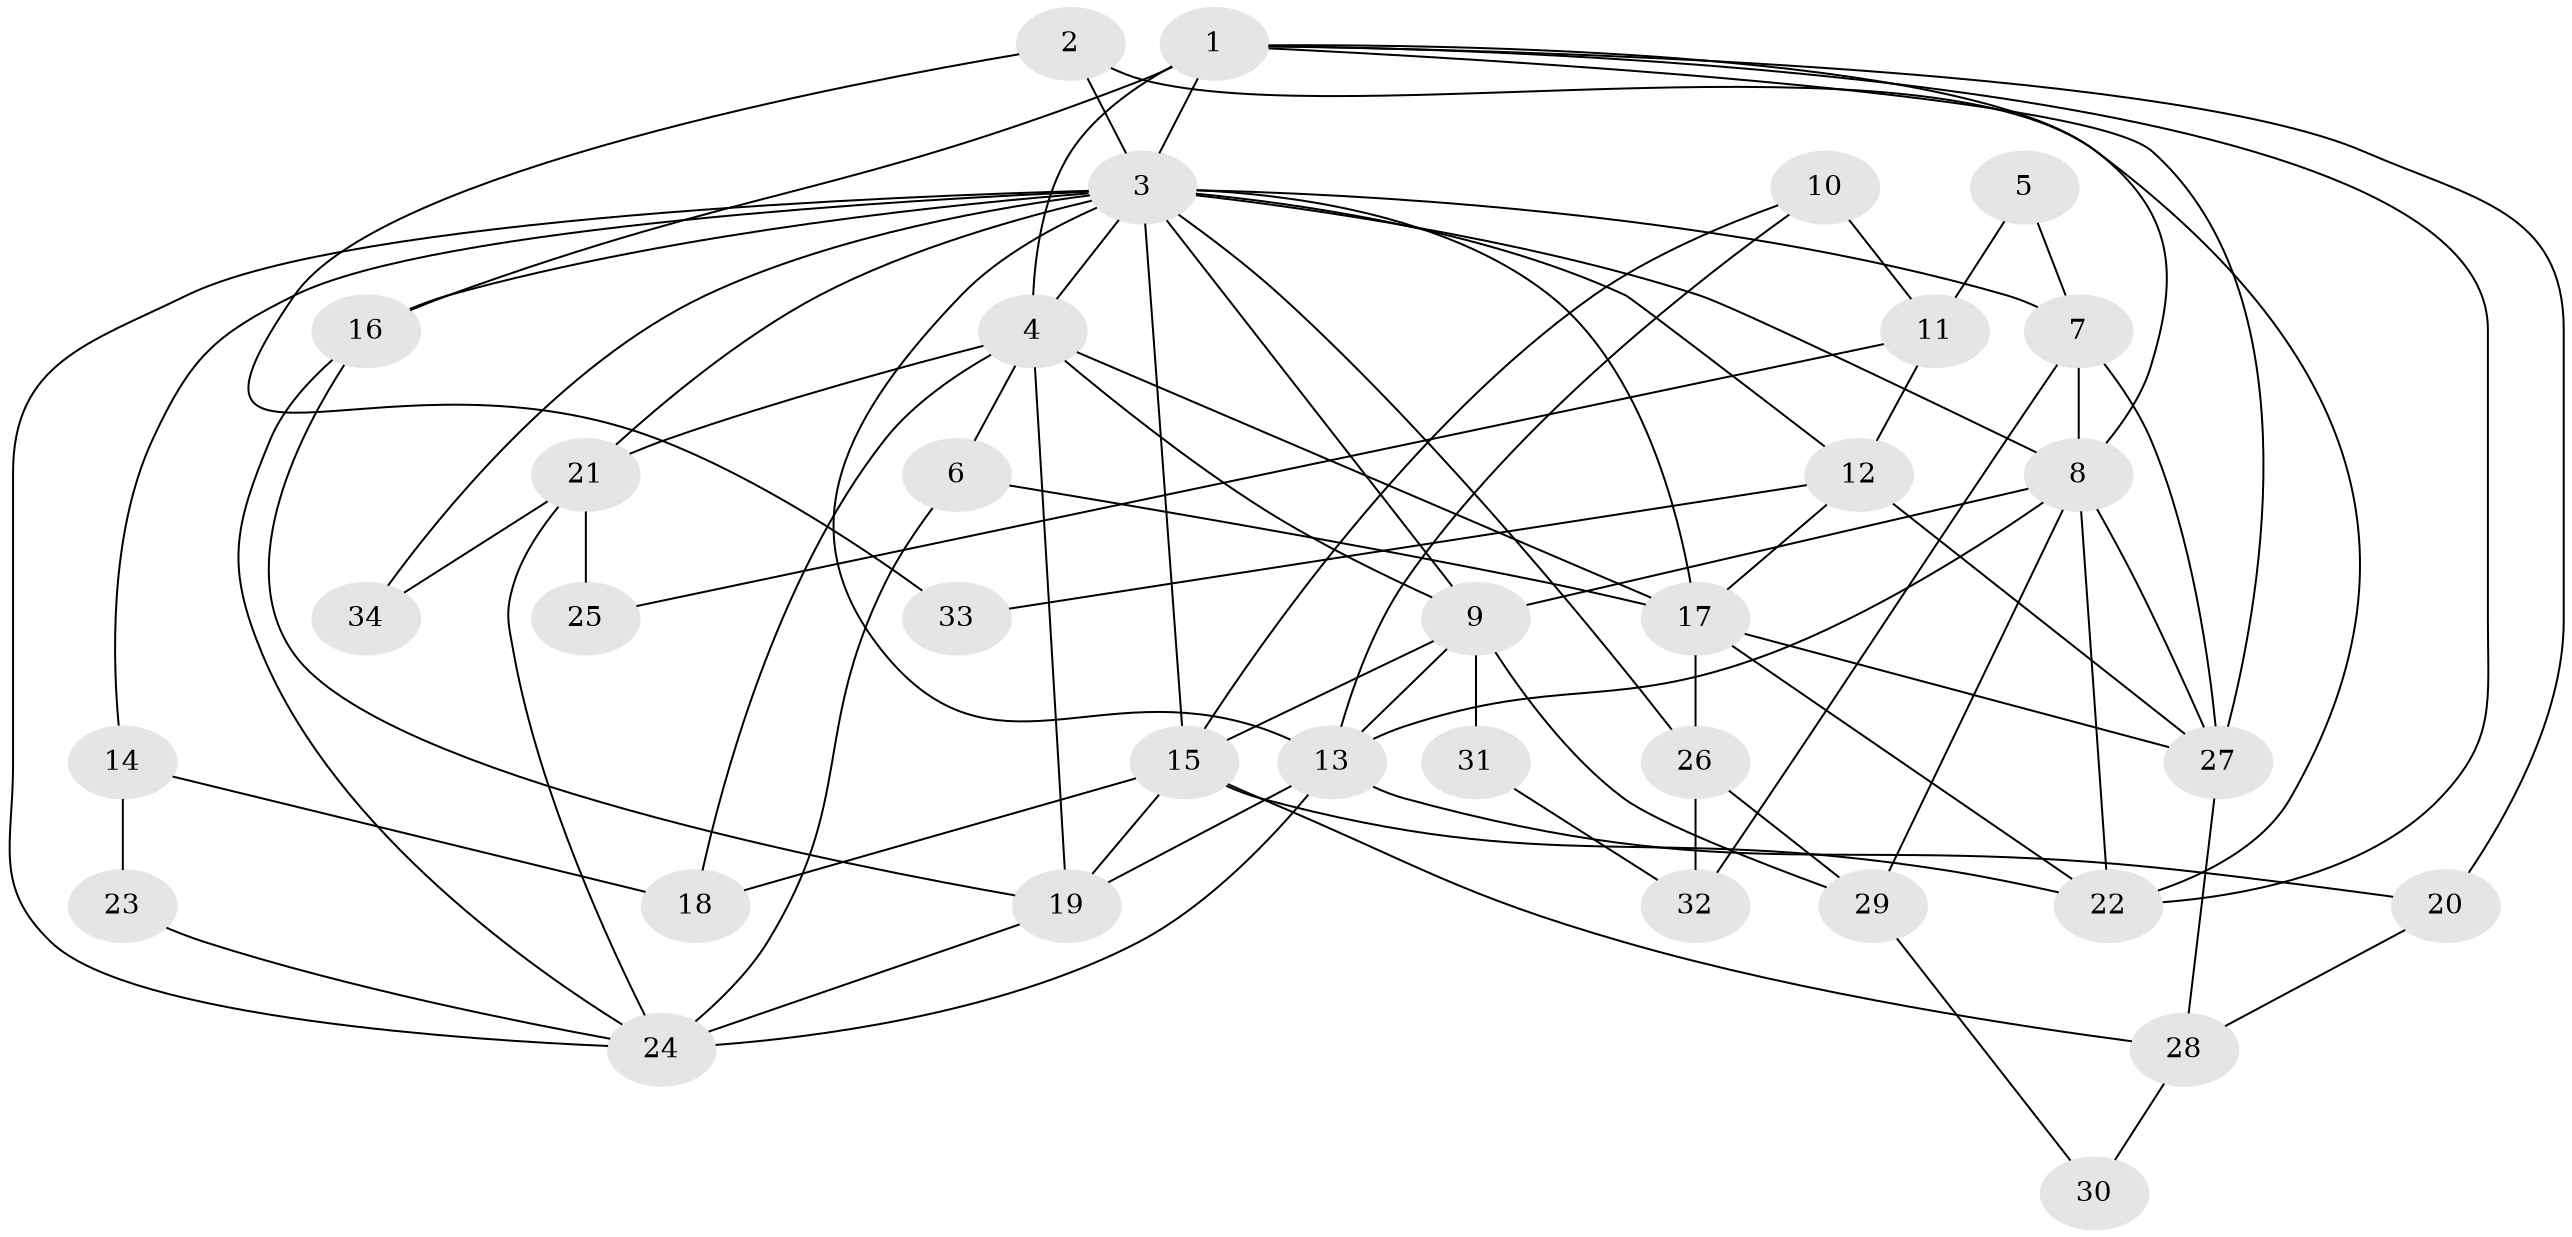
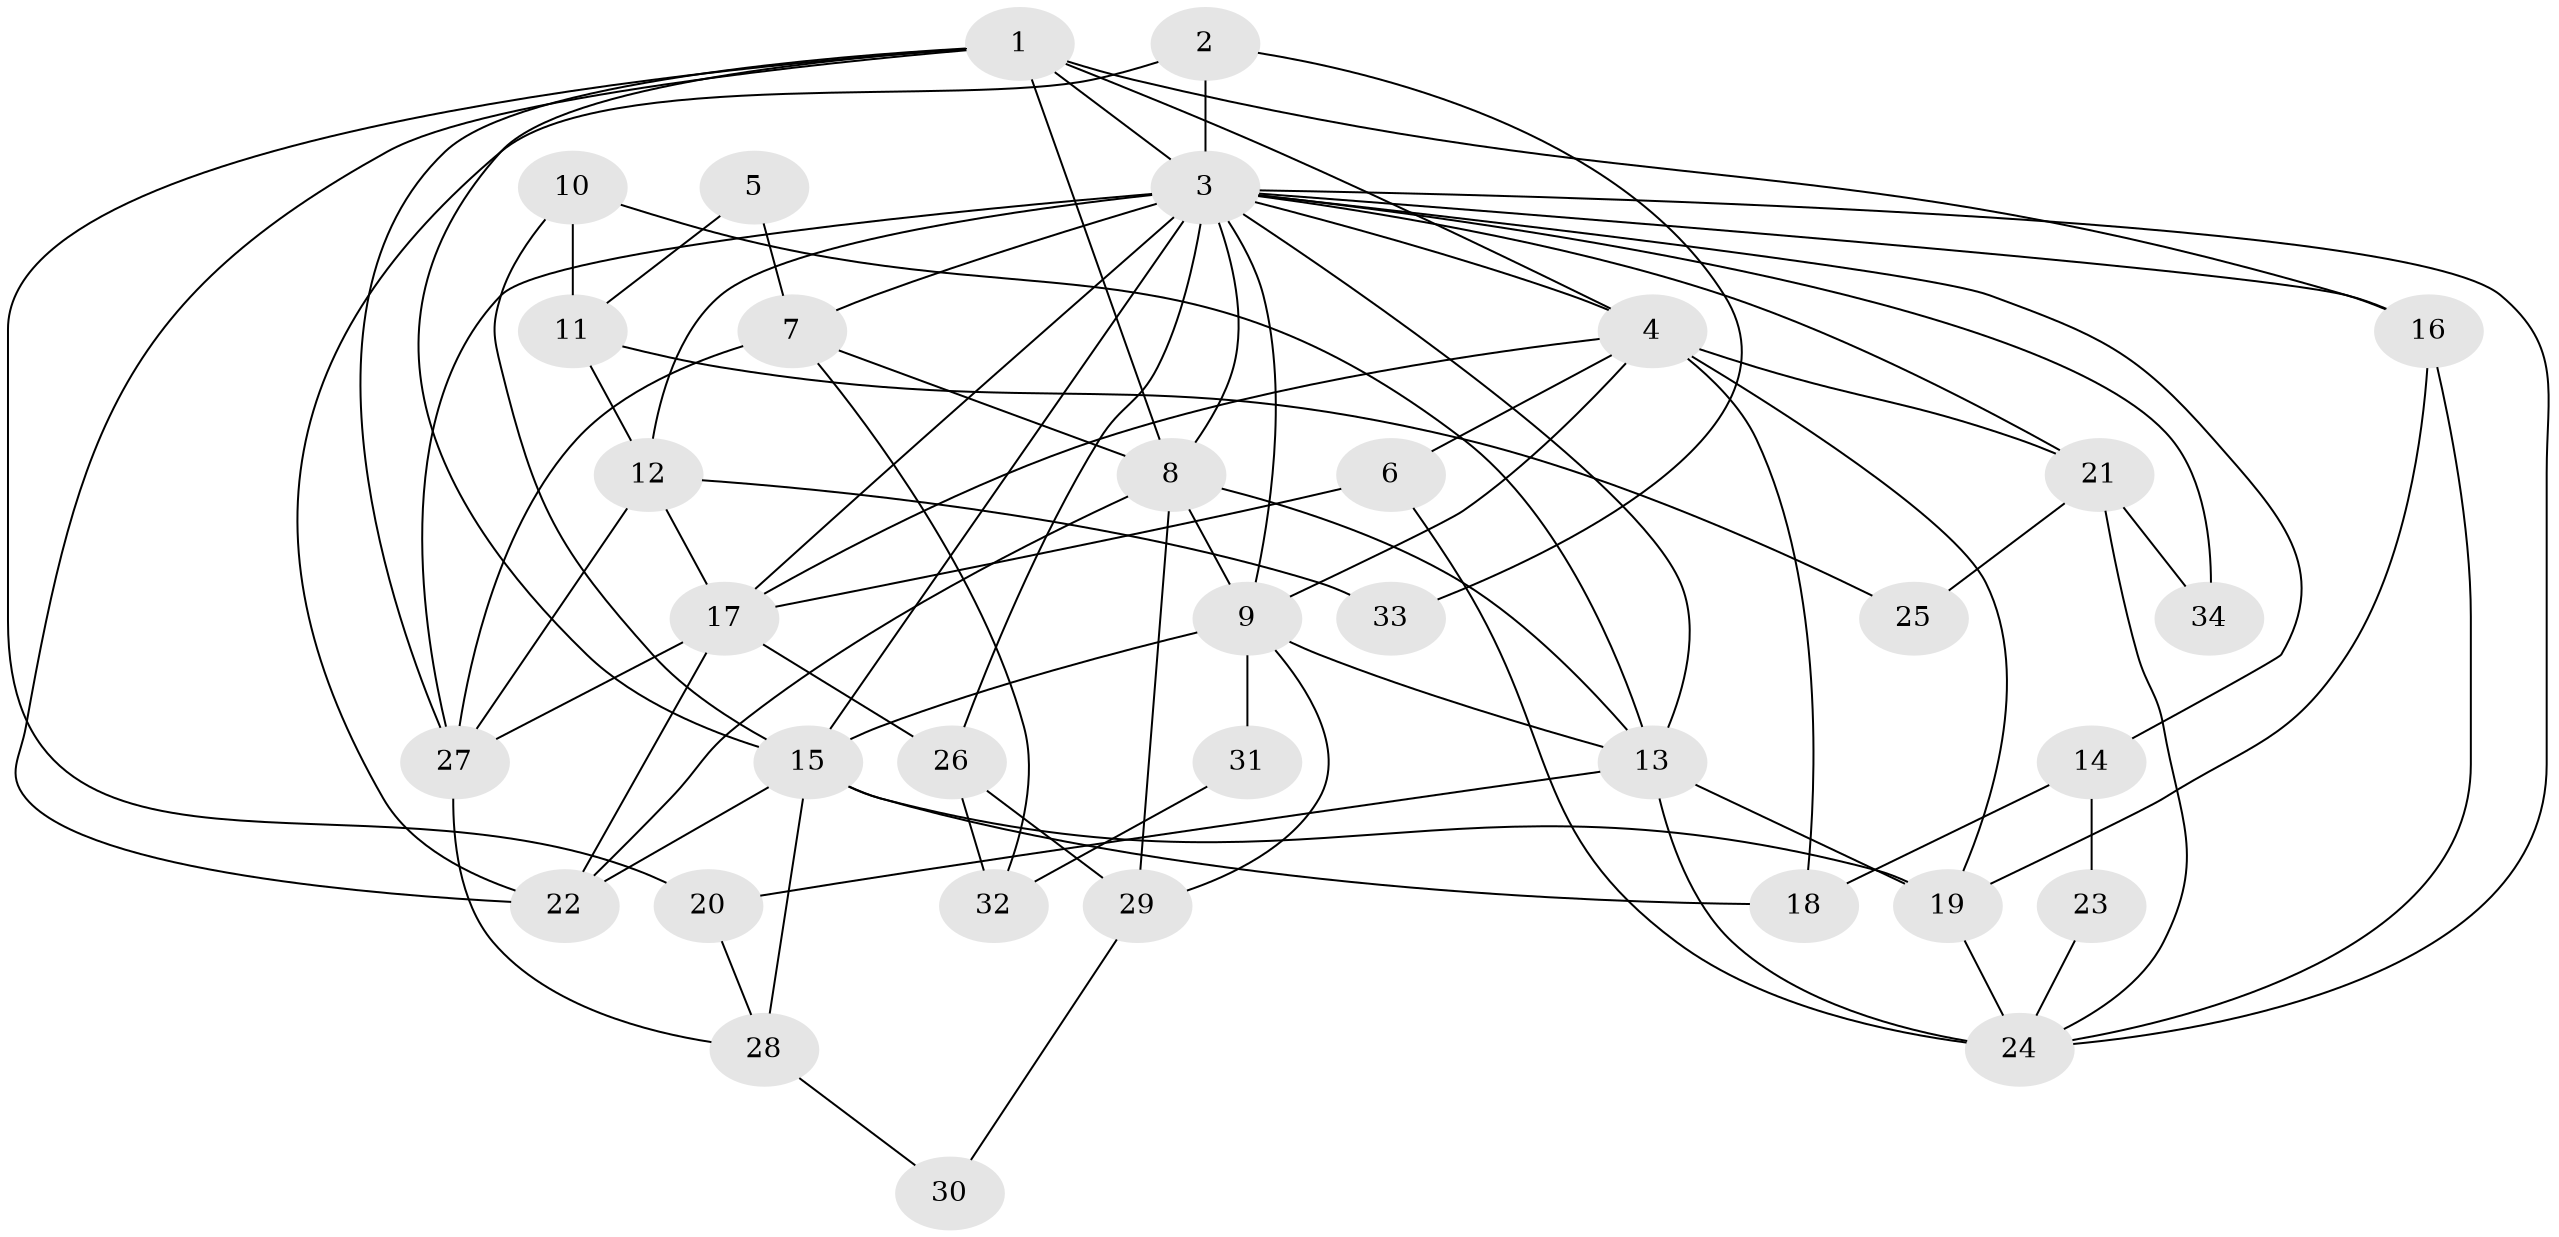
edge "1" -- "15": added
edge "8" -- "27": now "3" -- "27"
